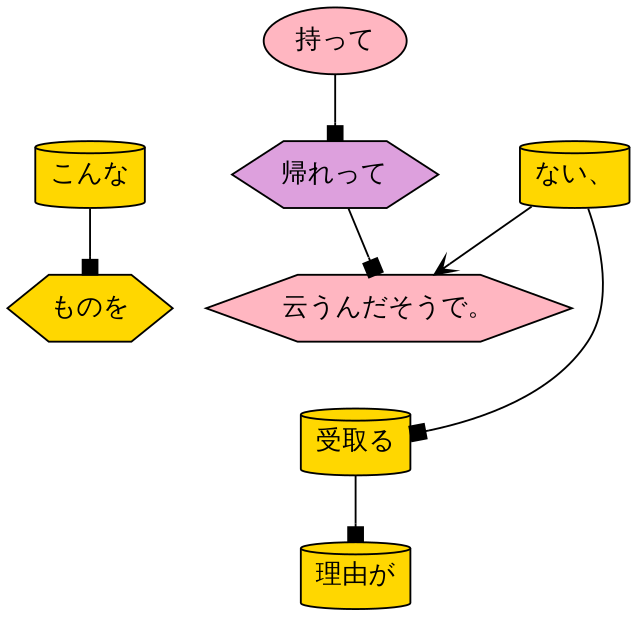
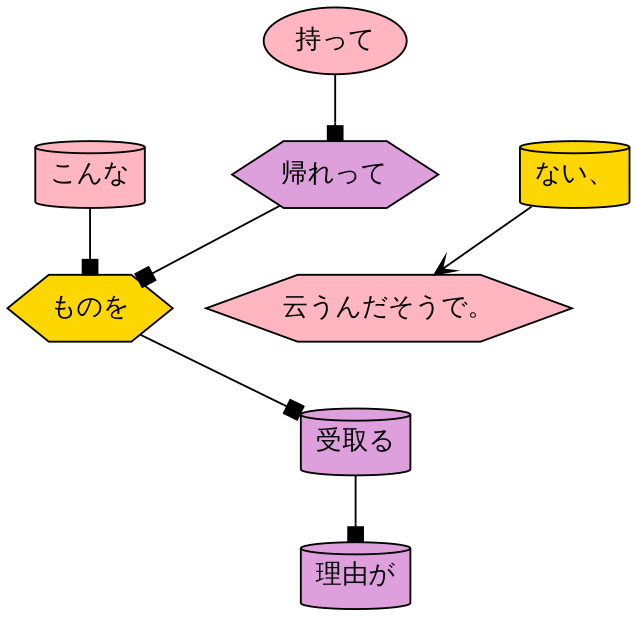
node "こんな": fillcolor gold -> lightpink
edge "帰れって" -> "云うんだそうで。": now "帰れって" -> "ものを"
edge "ない、" -> "受取る": now "ものを" -> "受取る"
node "受取る": fillcolor gold -> plum
node "理由が": fillcolor gold -> plum
